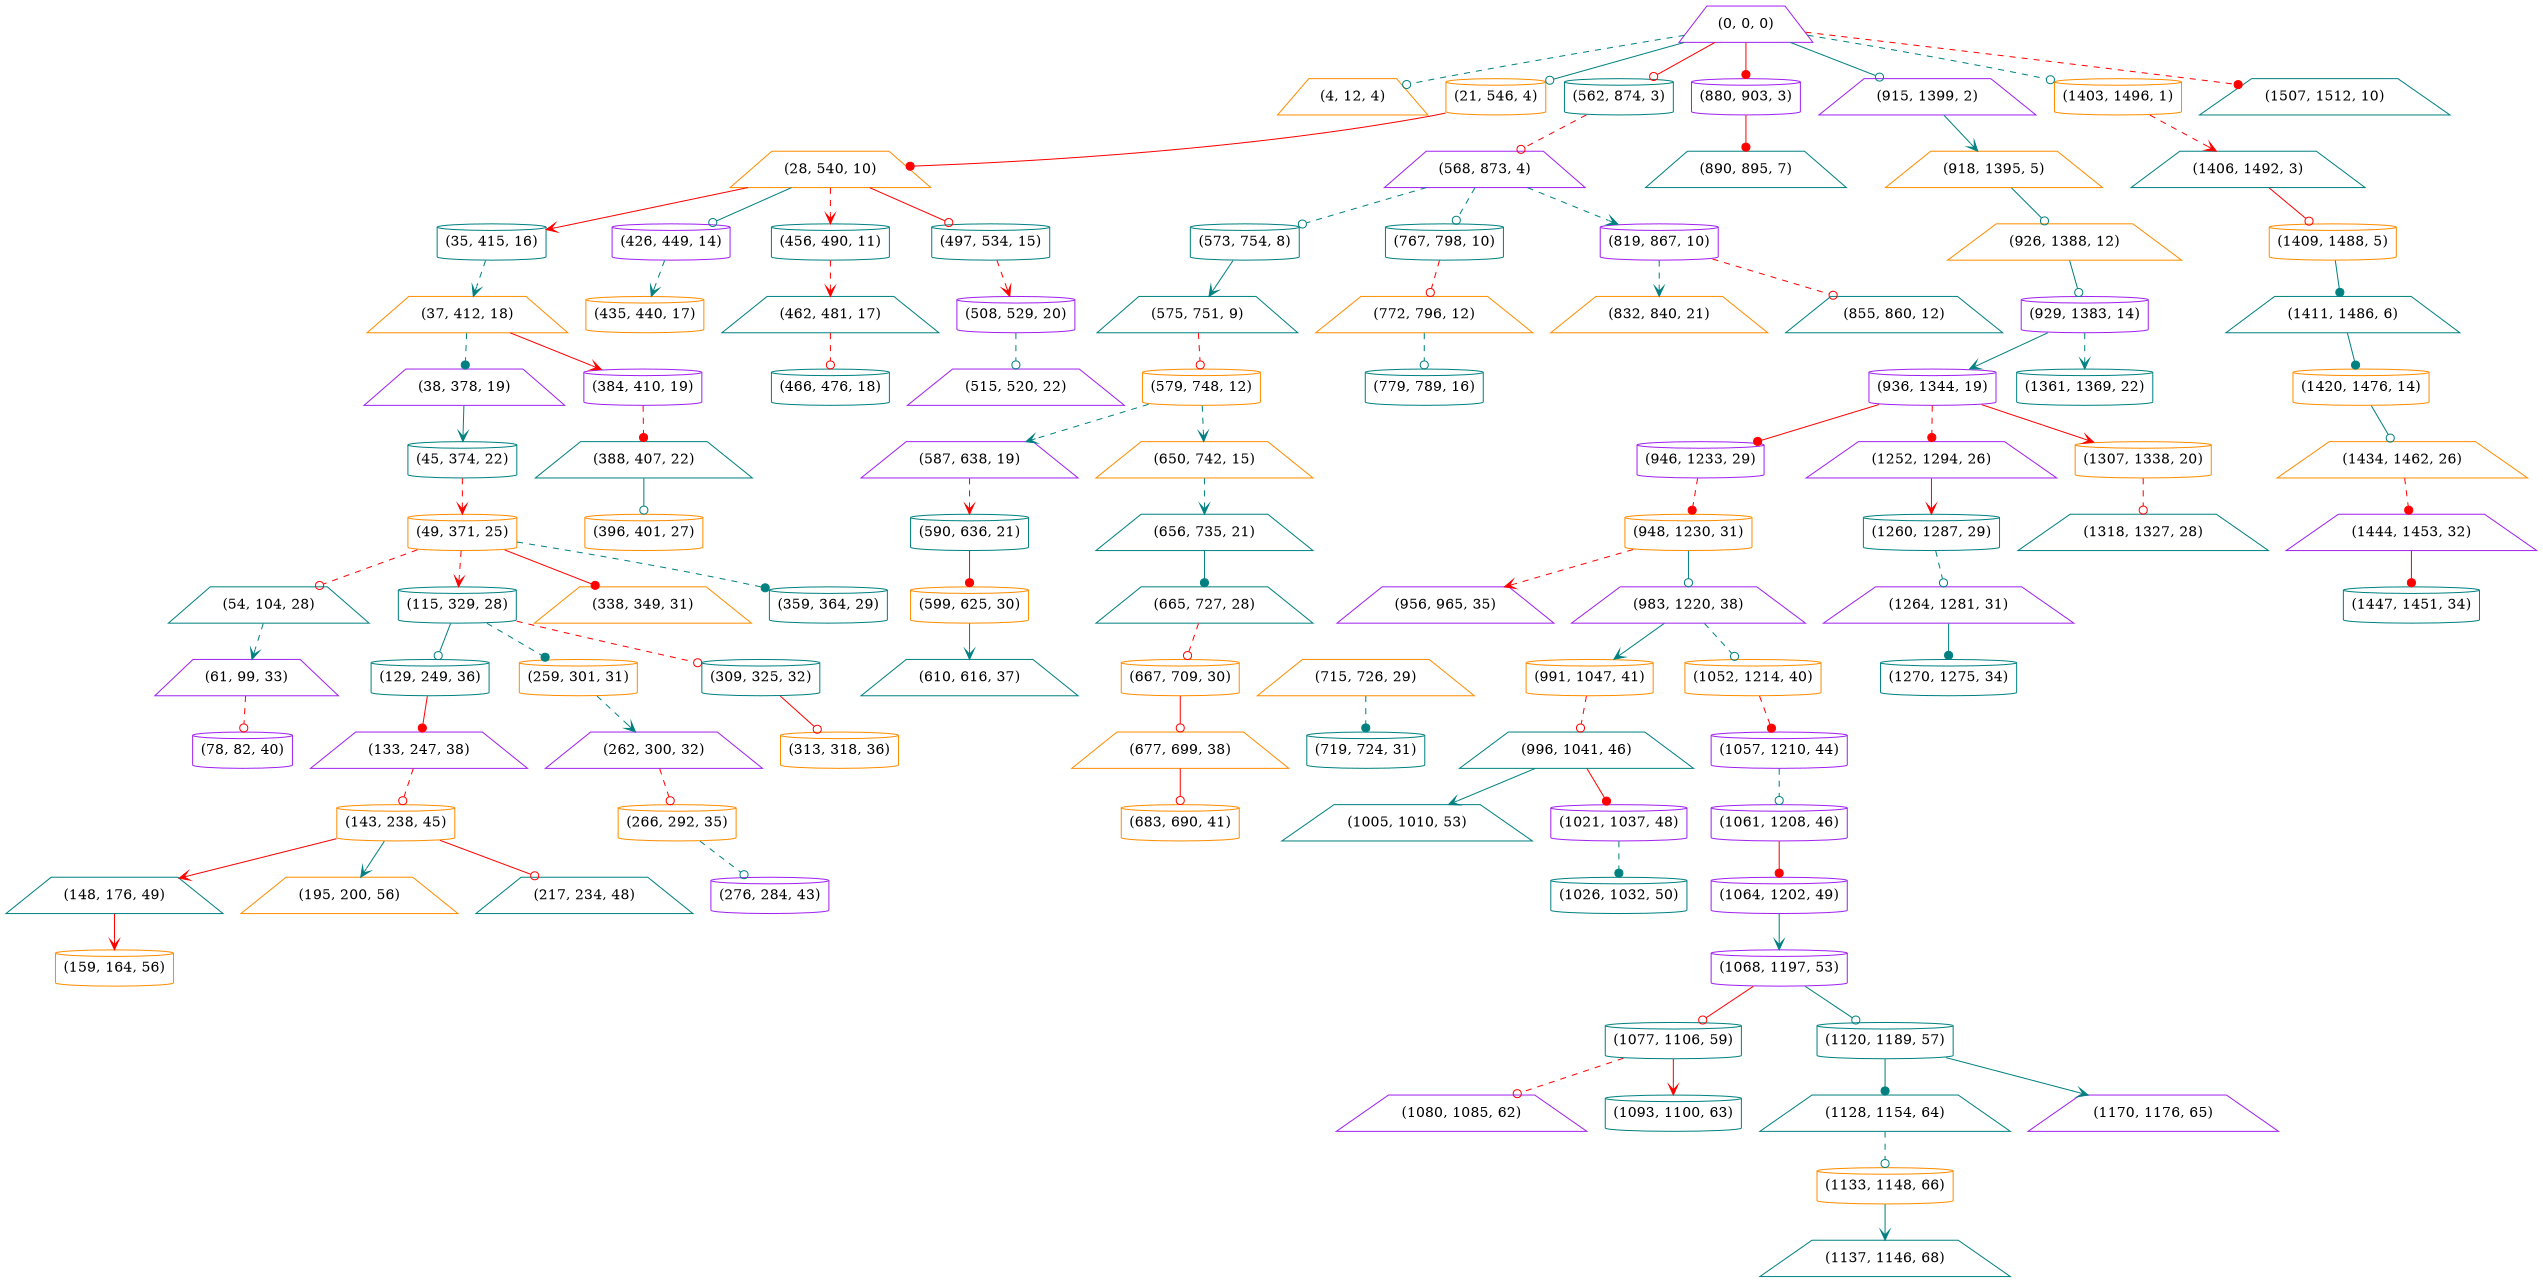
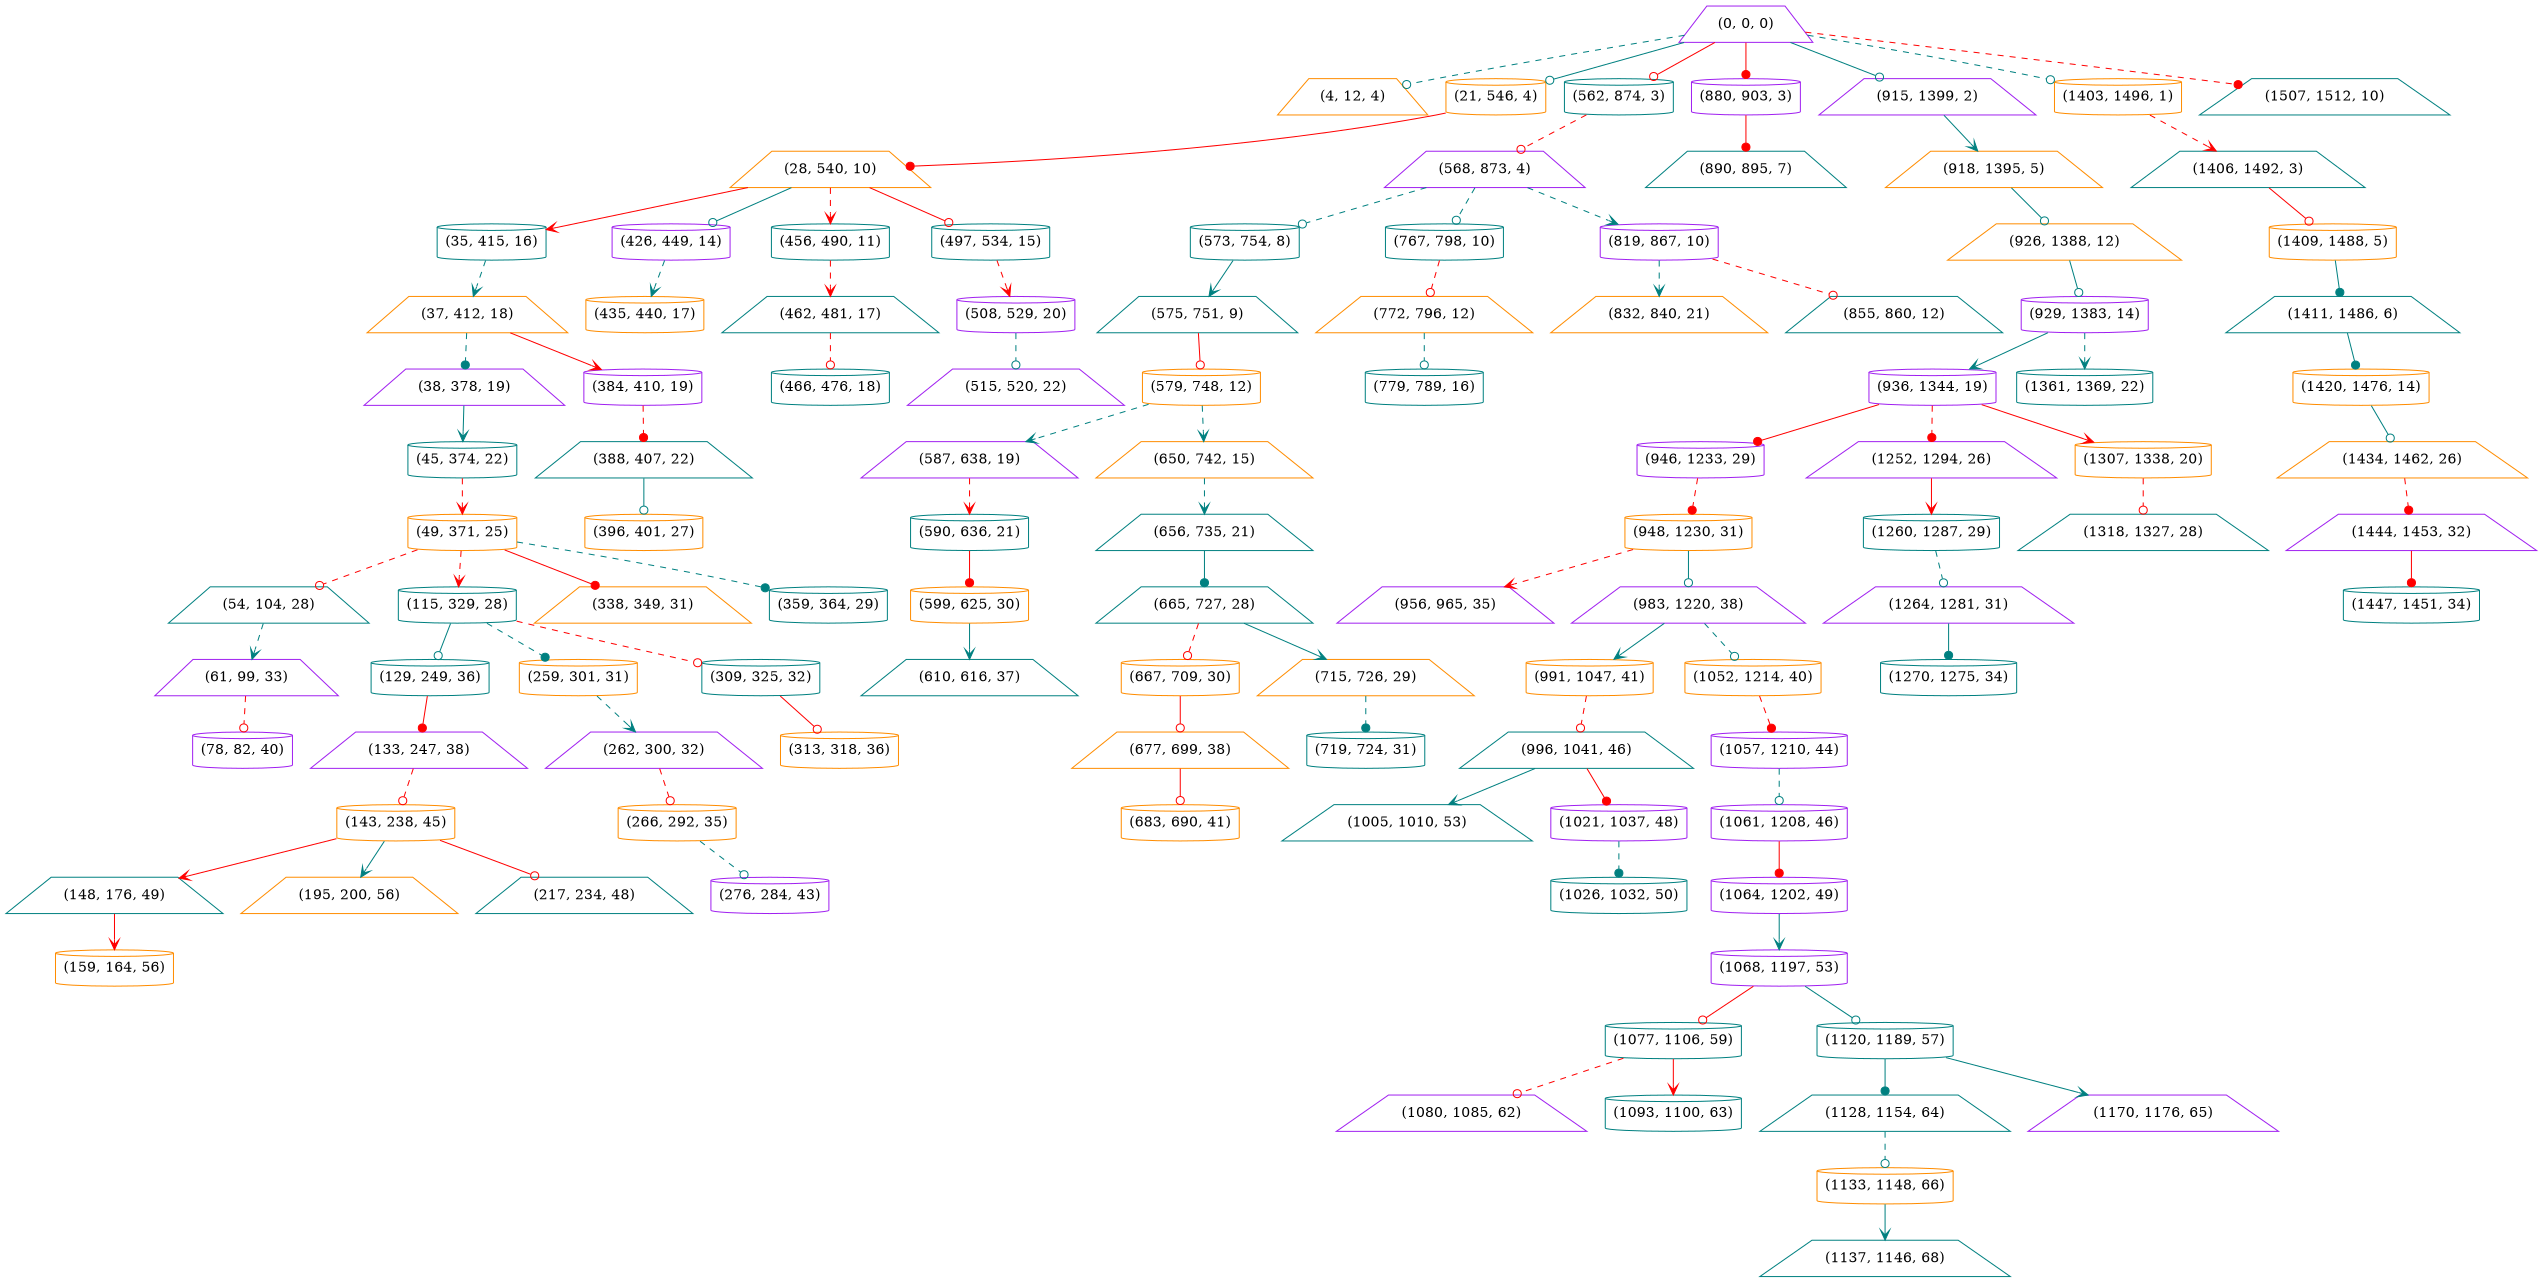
edge "(575, 751, 9)" -> "(579, 748, 12)": style dashed -> solid
edge "(665, 727, 28)" -> "(715, 726, 29)": added
